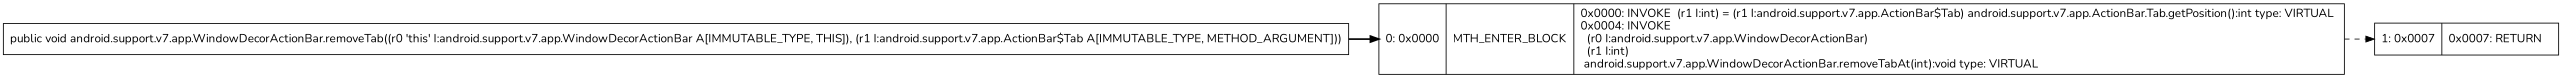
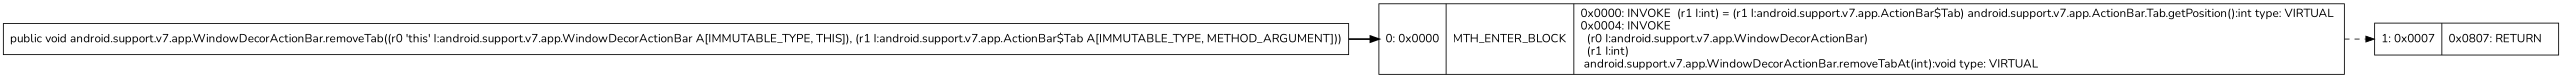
node "1: 0x0007": text "0x0007: RETURN" -> "0x0807: RETURN"
